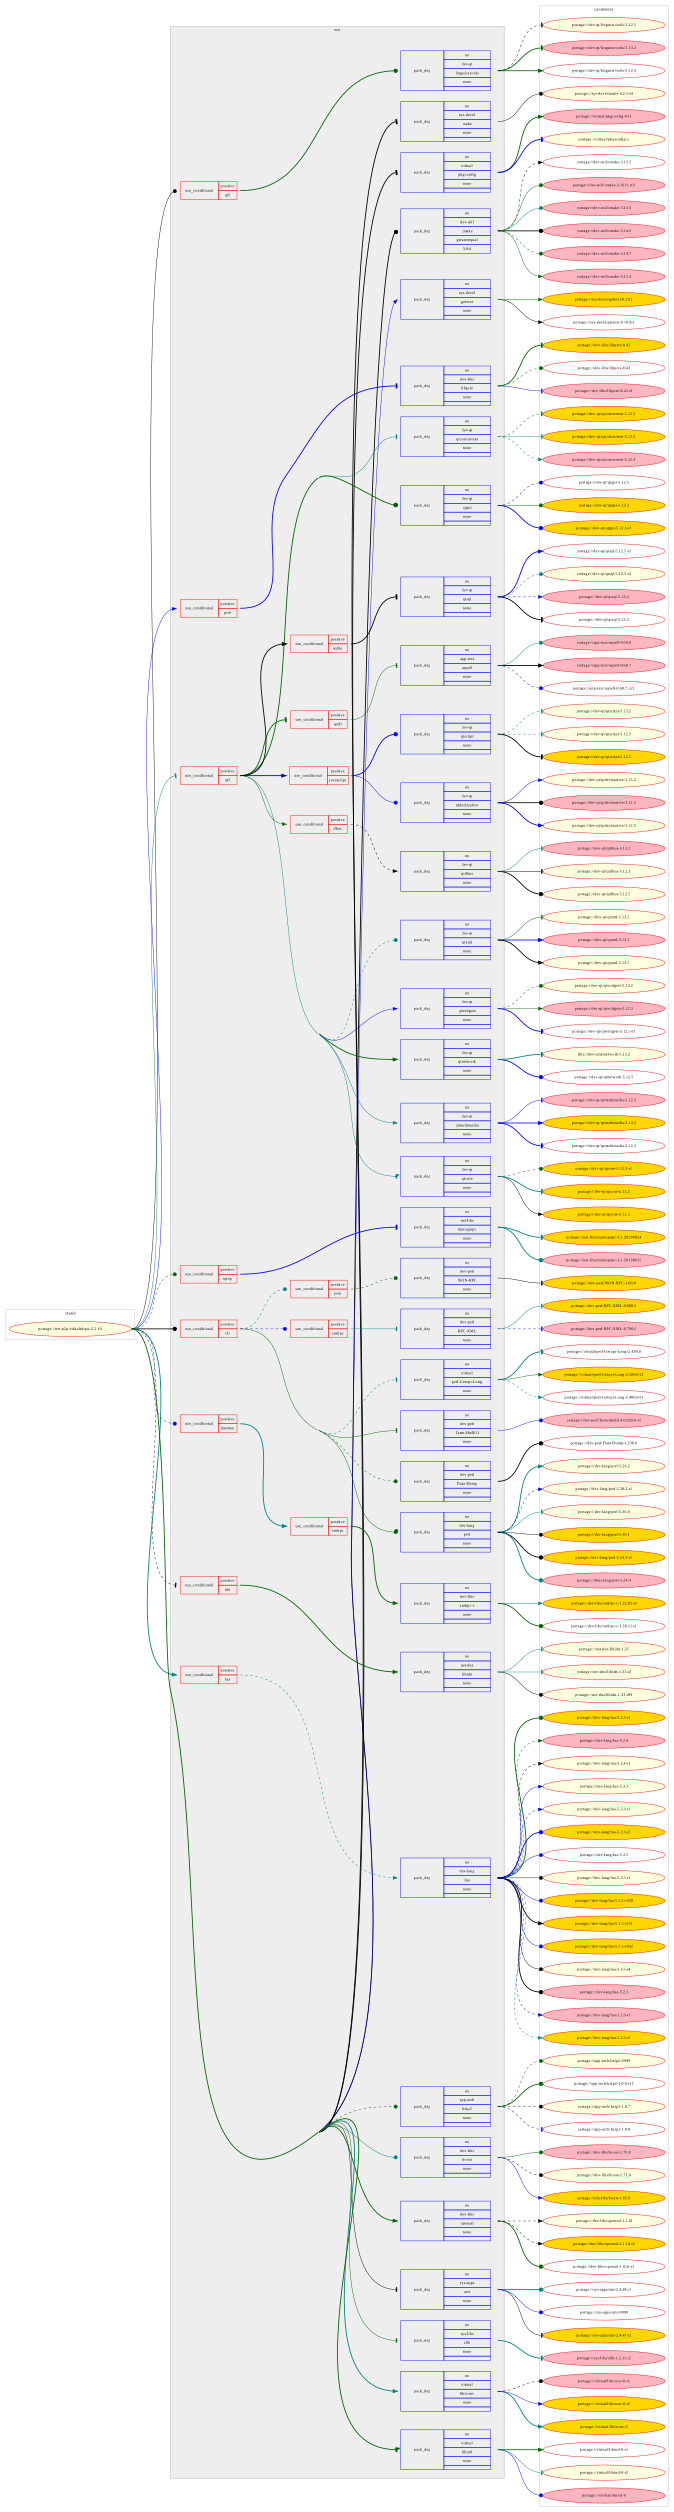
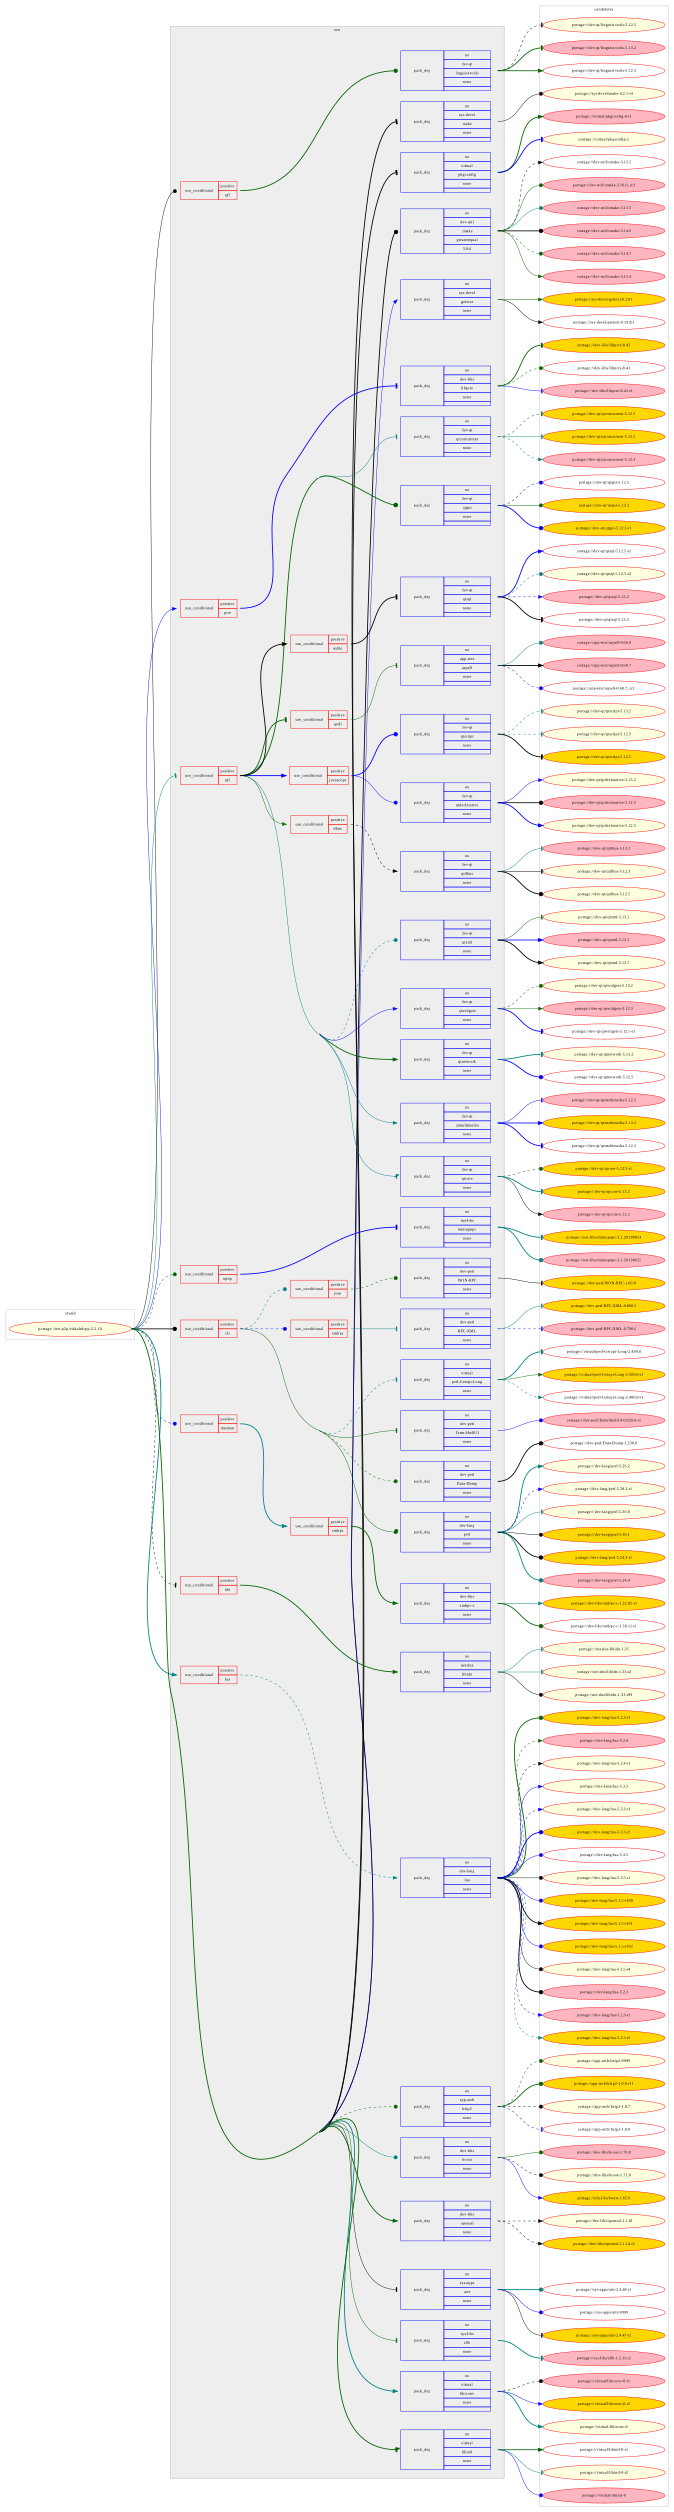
node "libs://dev-qt/qtnetwork-5.13.2": label "libs://dev-qt/qtnetwork-5.13.2" -> "portage://dev-qt/qtnetwork-5.13.2"
node "portage://dev-qt/qtcore-5.12.3": fillcolor gold -> lightpink
node "portage://dbus-lang/perl-5.24.4": label "portage://dbus-lang/perl-5.24.4" -> "portage://dev-lang/perl-5.24.4"
node "portage://app-arch/bzip2-1.0.6-r11": fillcolor white -> gold
node "portage://dev-libs/openssl-1.0.2t-r1": removed
node "portage://virtual/libiconv-0": fillcolor gold -> lightyellow
